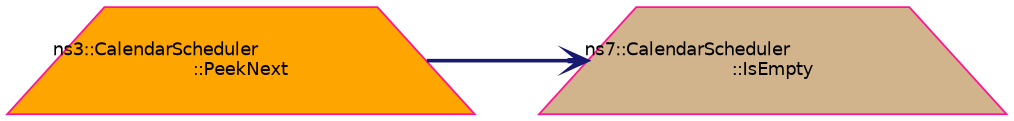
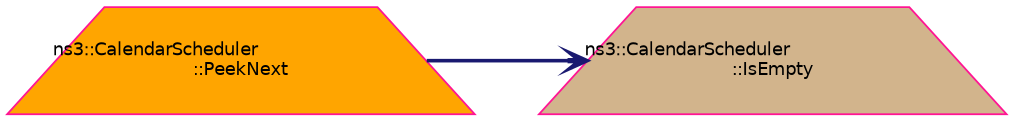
node "ns7::CalendarScheduler ::IsEmpty": label "ns7::CalendarScheduler ::IsEmpty" -> "ns3::CalendarScheduler ::IsEmpty"
